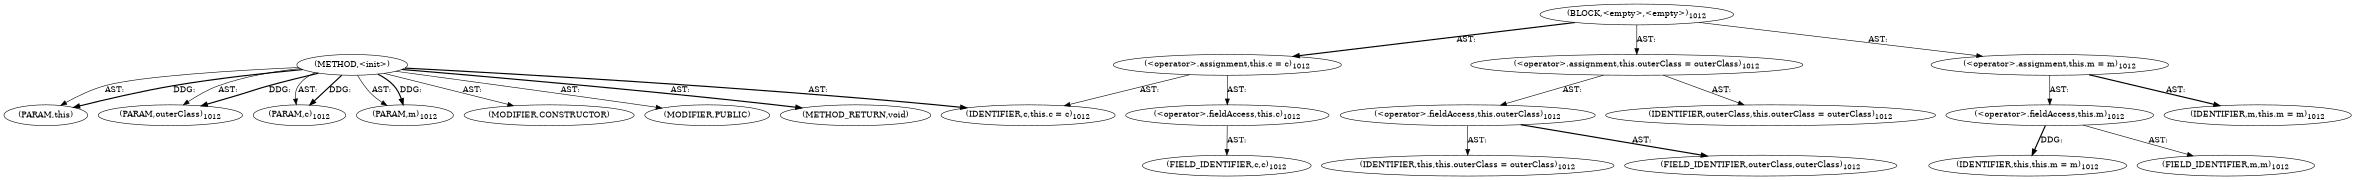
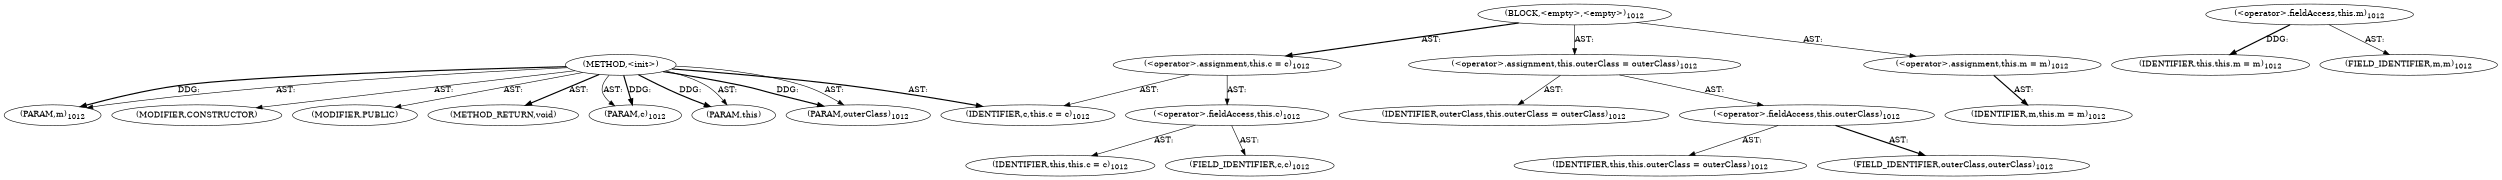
edge "(<operator>.assignment,this.m = m)" -> "(<operator>.fieldAccess,this.m)": removed, label "AST:"
node "(IDENTIFIER,this,this.c = c)": added
